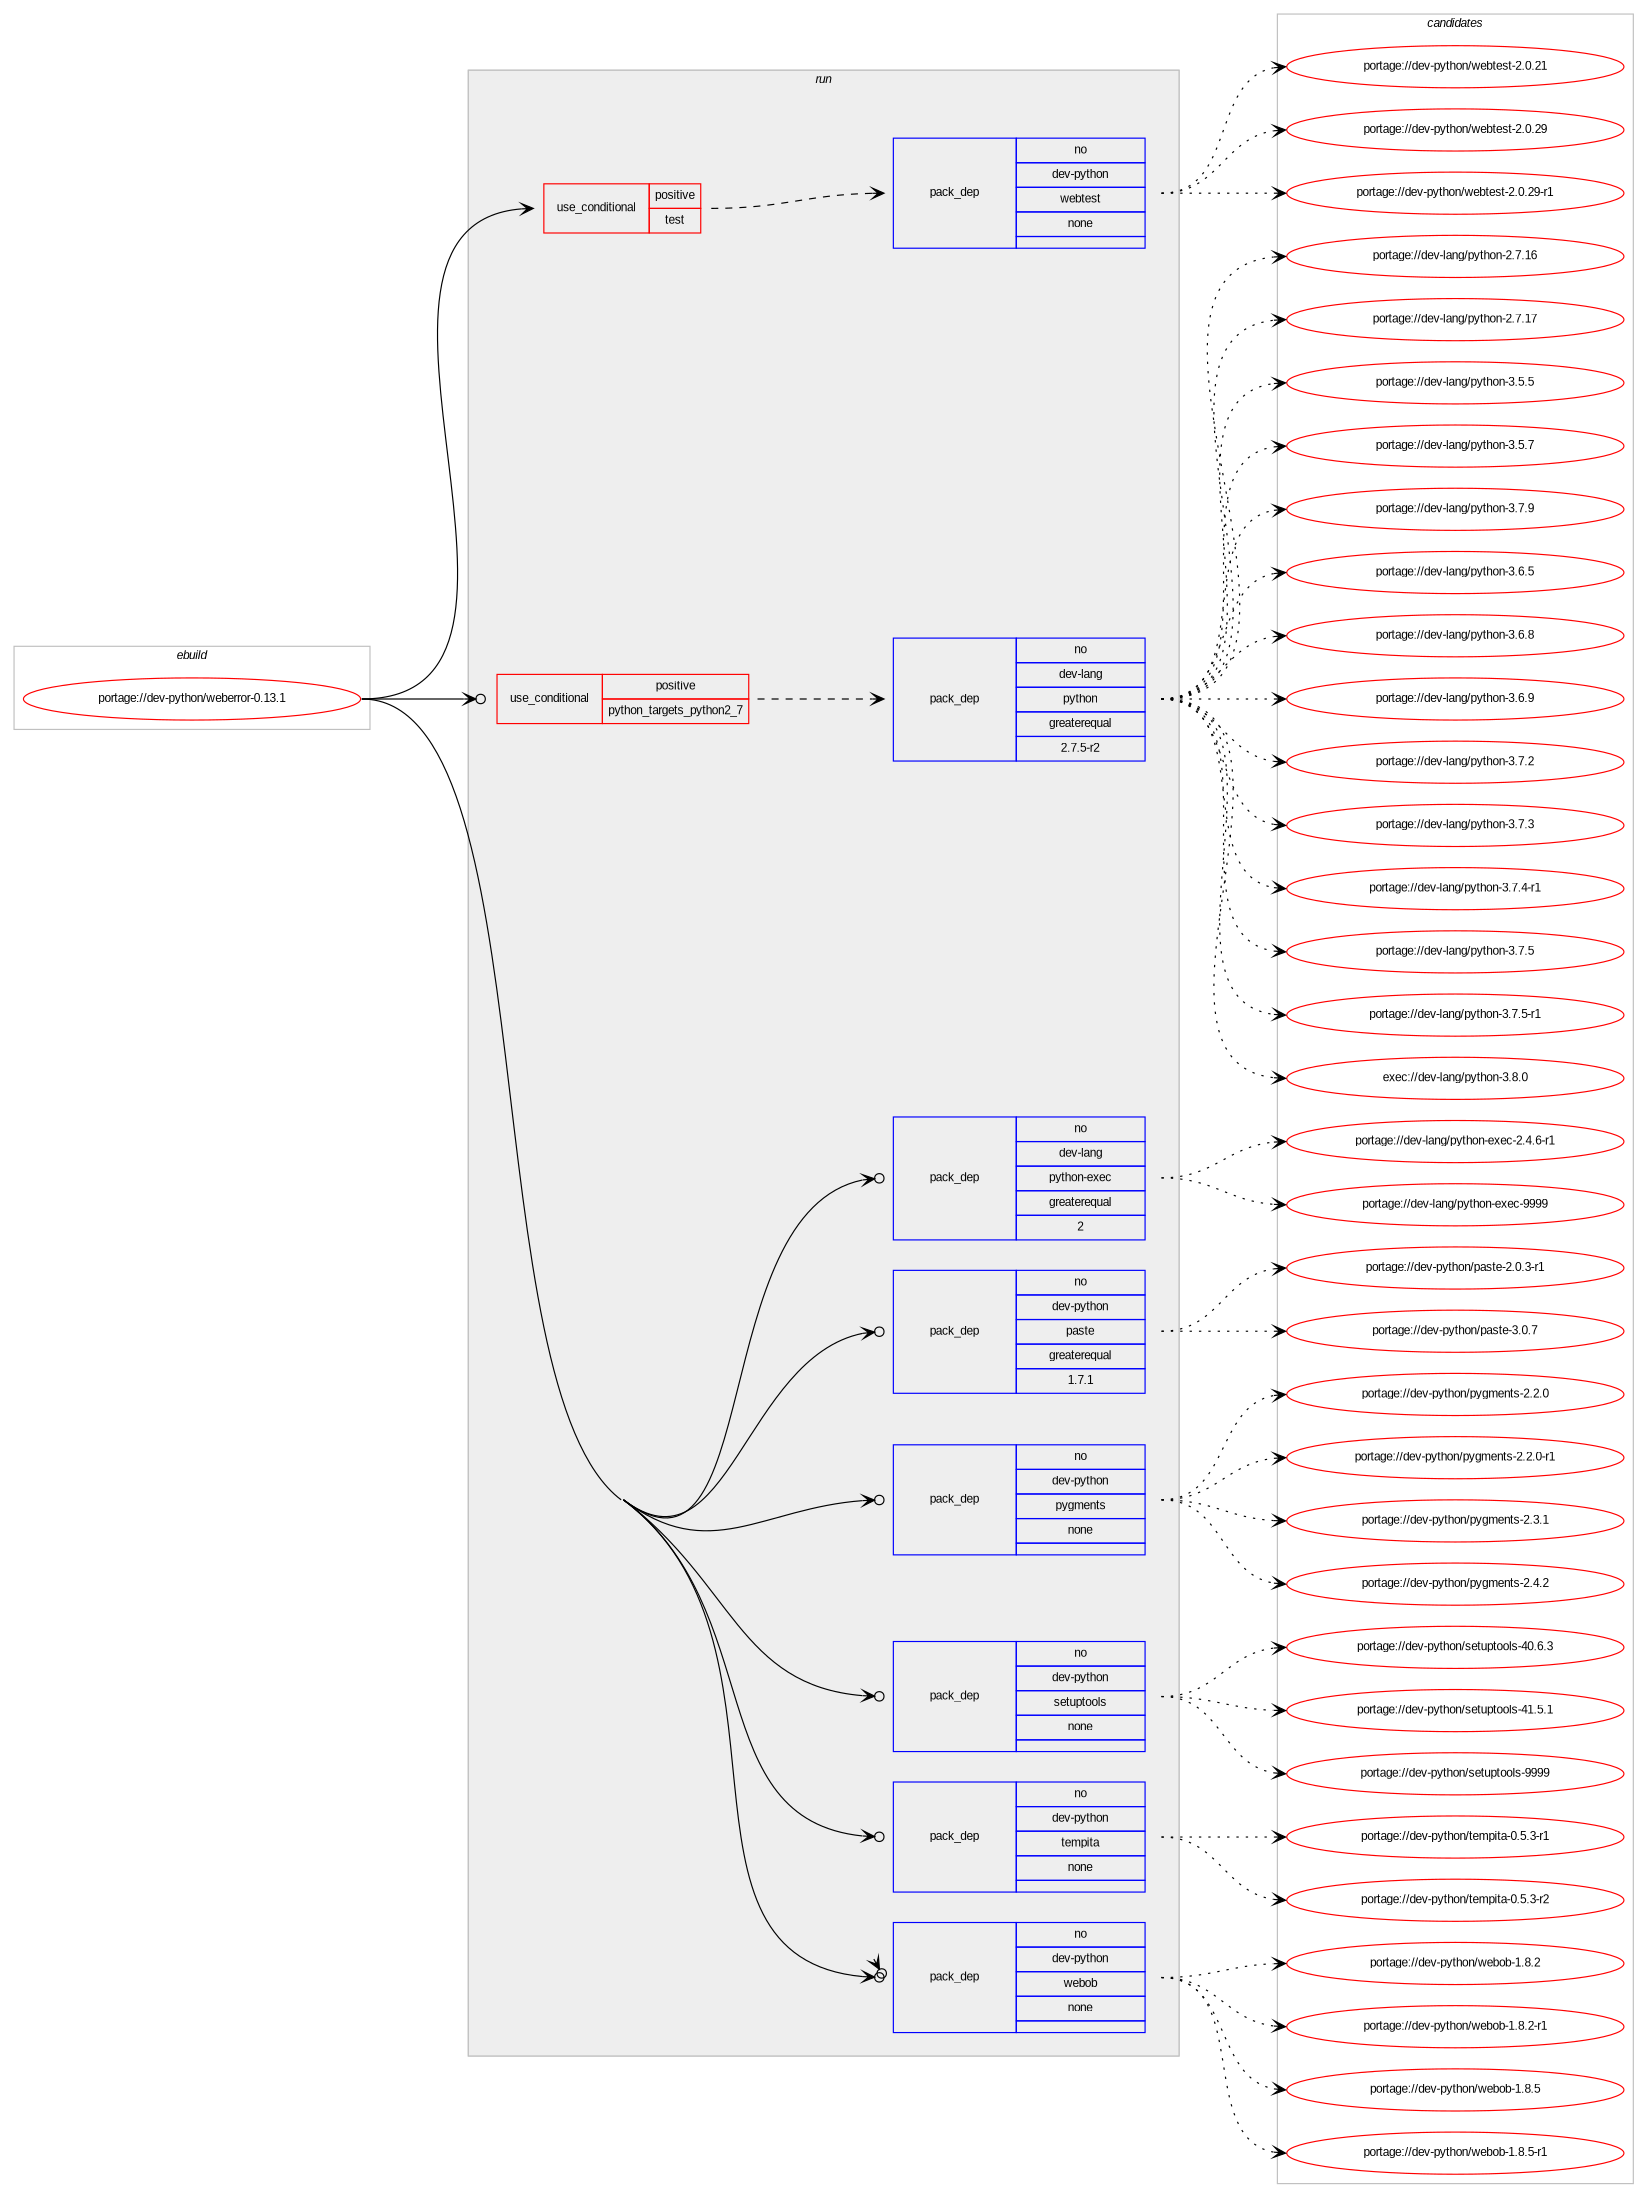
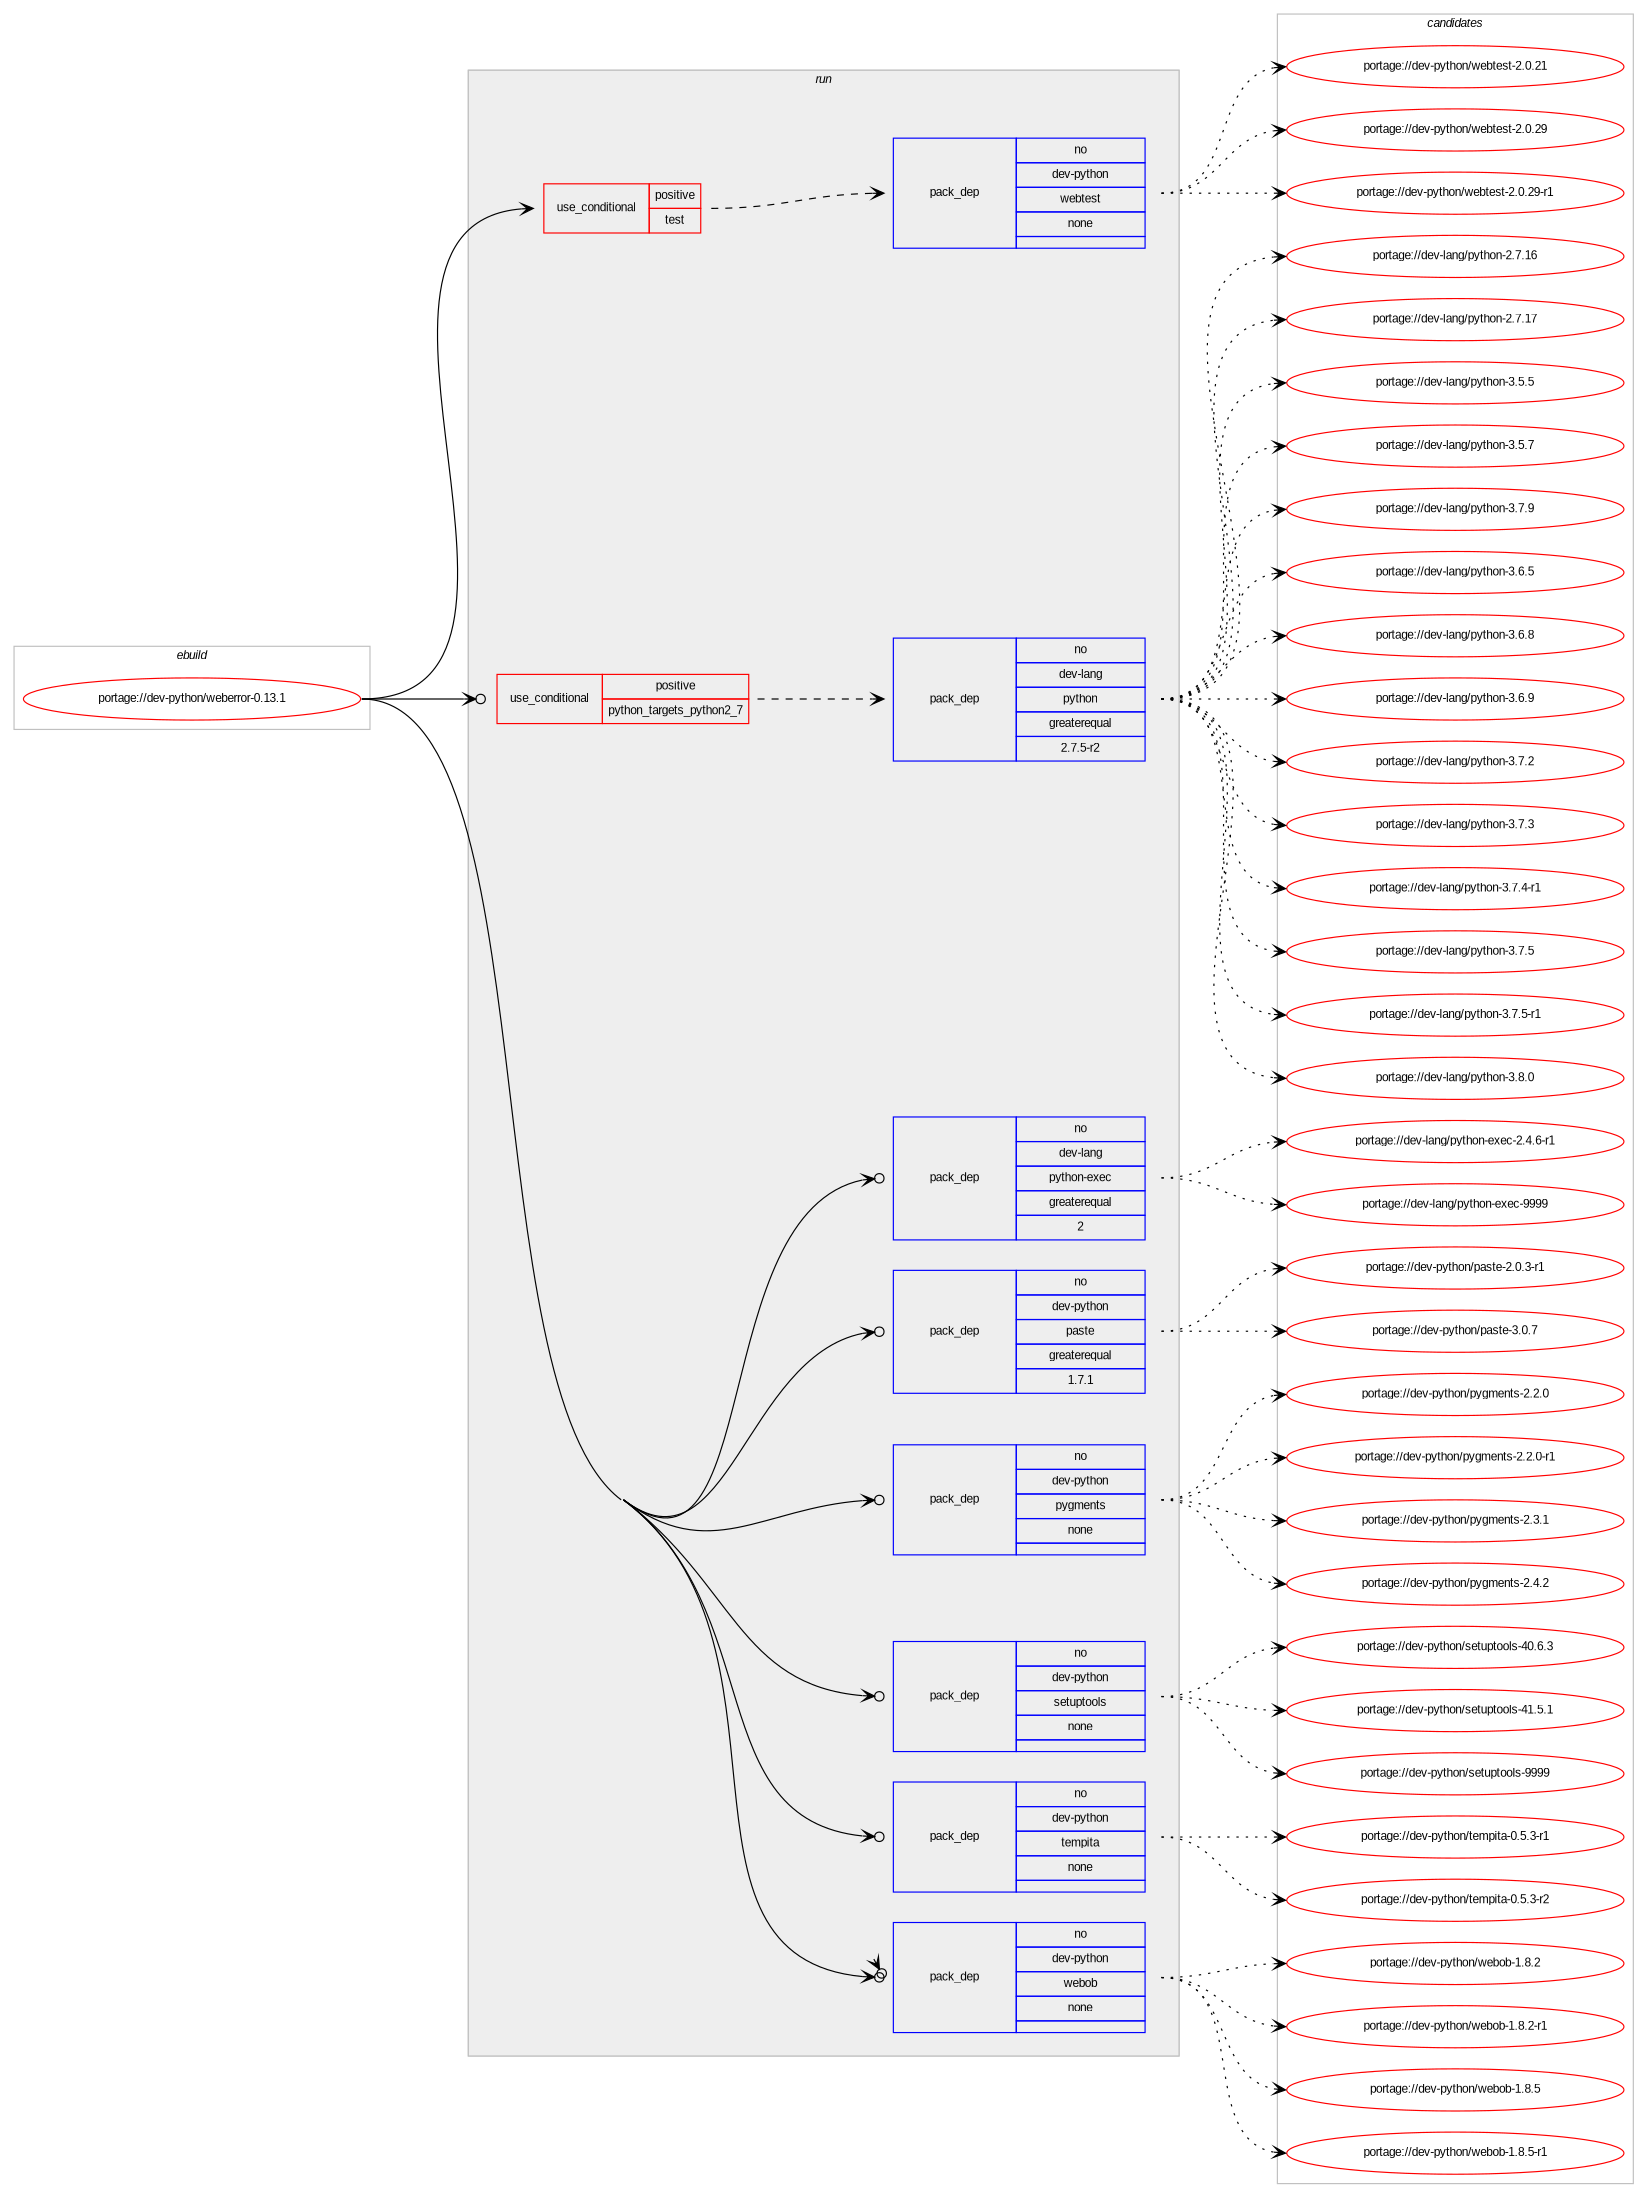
node "exec://dev-lang/python-3.8.0": label "exec://dev-lang/python-3.8.0" -> "portage://dev-lang/python-3.8.0"
